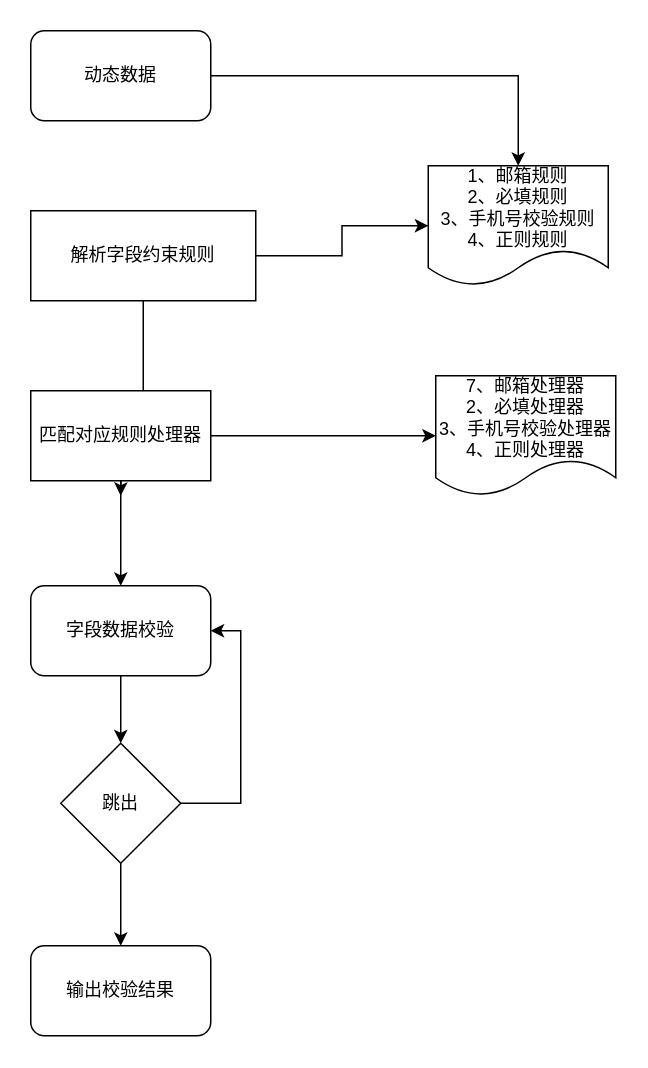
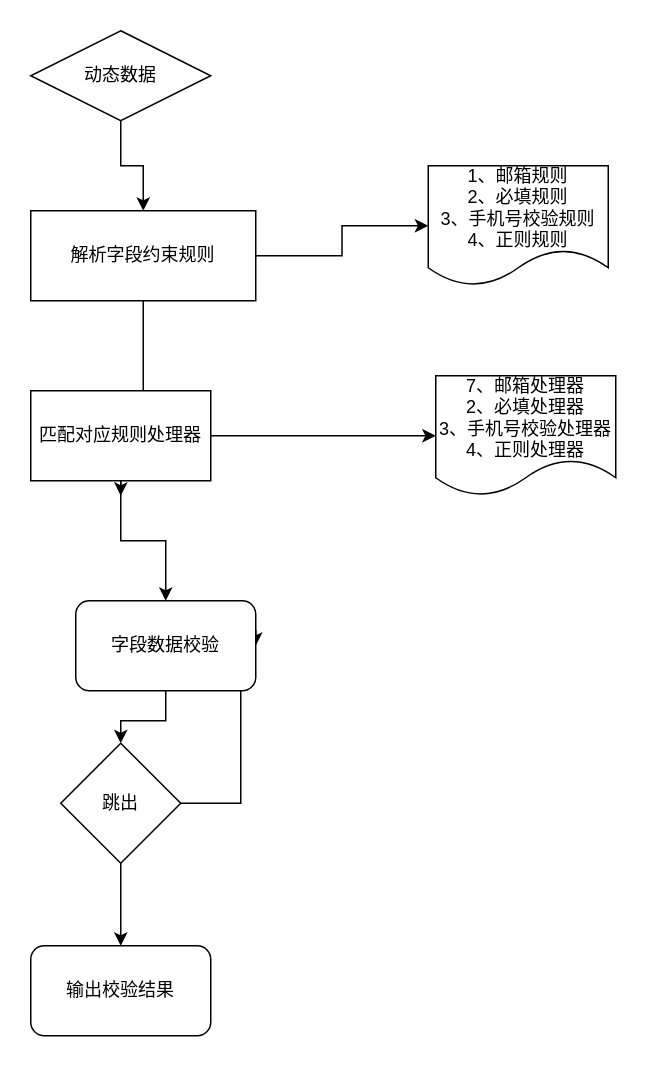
node "动态数据": shape rounded rectangle -> diamond
edge "动态数据" -> "1、邮箱规则 2、必填规则 3、手机号校验规则 4、正则规则": now "动态数据" -> "解析字段约束规则"
node "字段数据校验": moved (121, 631) -> (166, 646)
